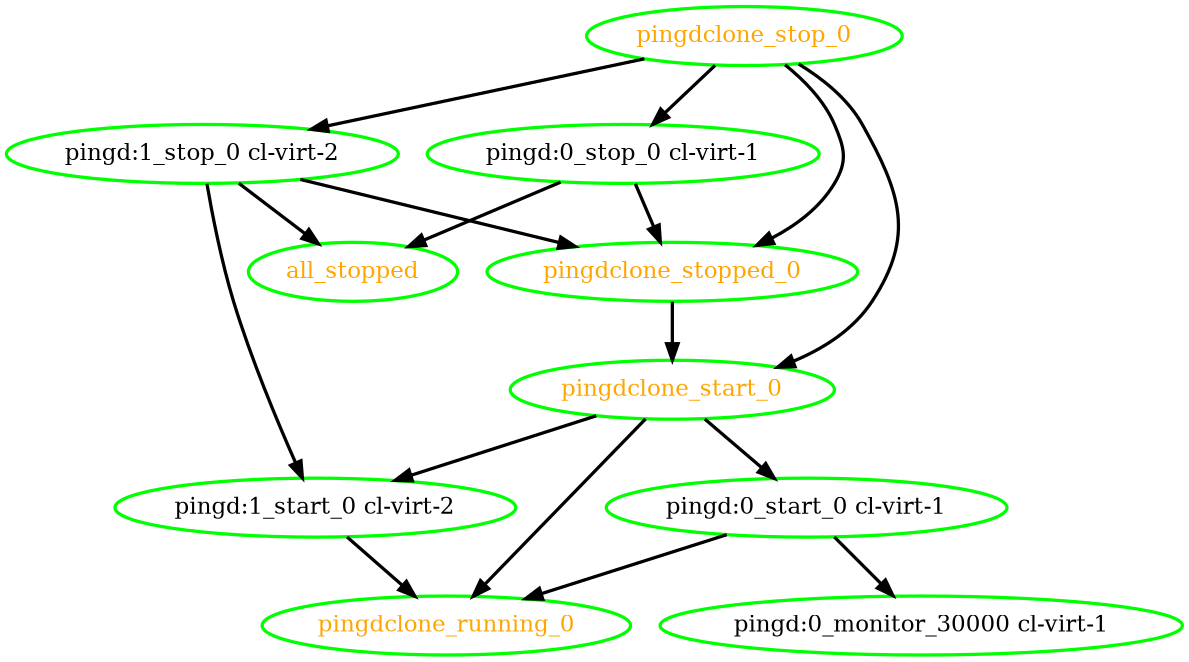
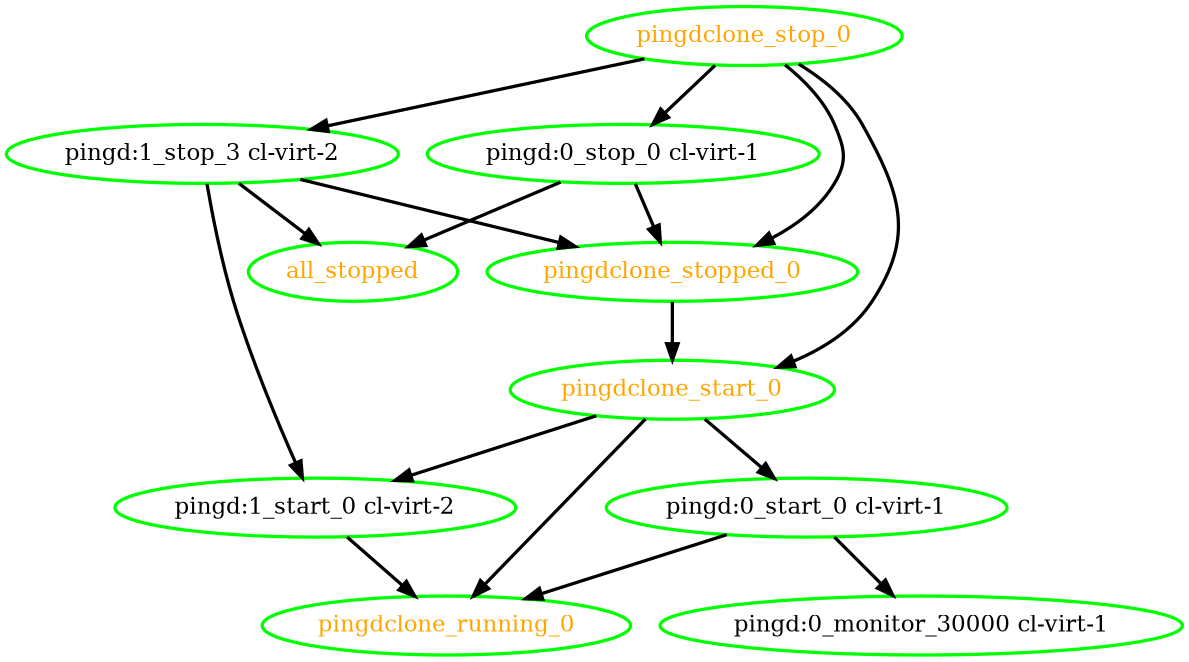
node "pingd:1_stop_0 cl-virt-2": label "pingd:1_stop_0 cl-virt-2" -> "pingd:1_stop_3 cl-virt-2"
